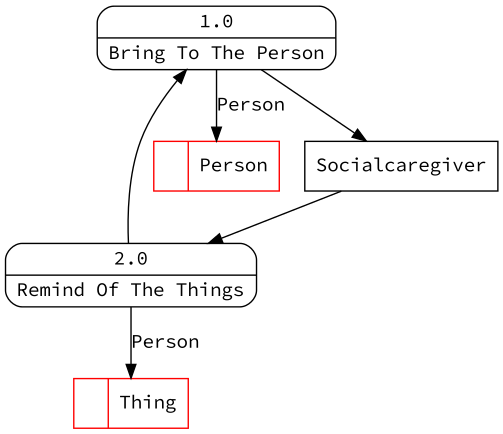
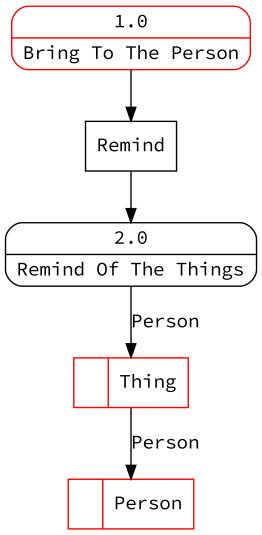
node "1.0": color black -> red
edge "1.0" -> "Person": now "Thing" -> "Person"
edge "2.0" -> "1.0": removed
node "Socialcaregiver": label "Socialcaregiver" -> "Remind"
